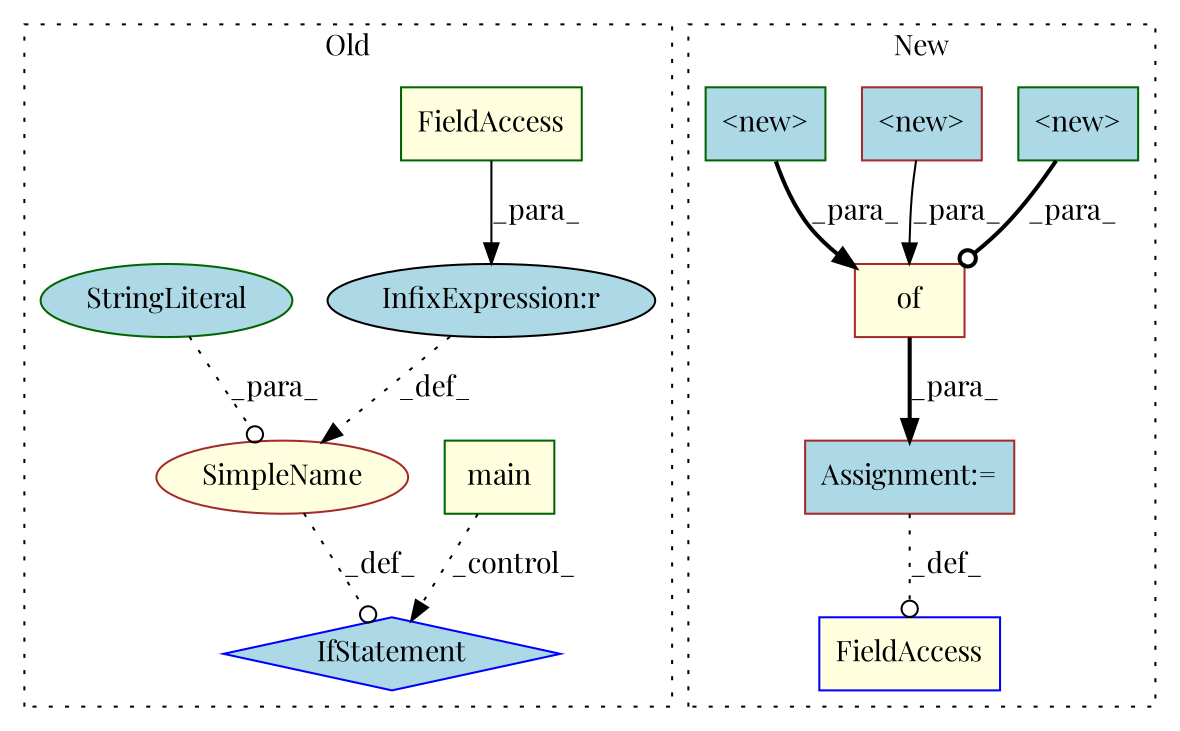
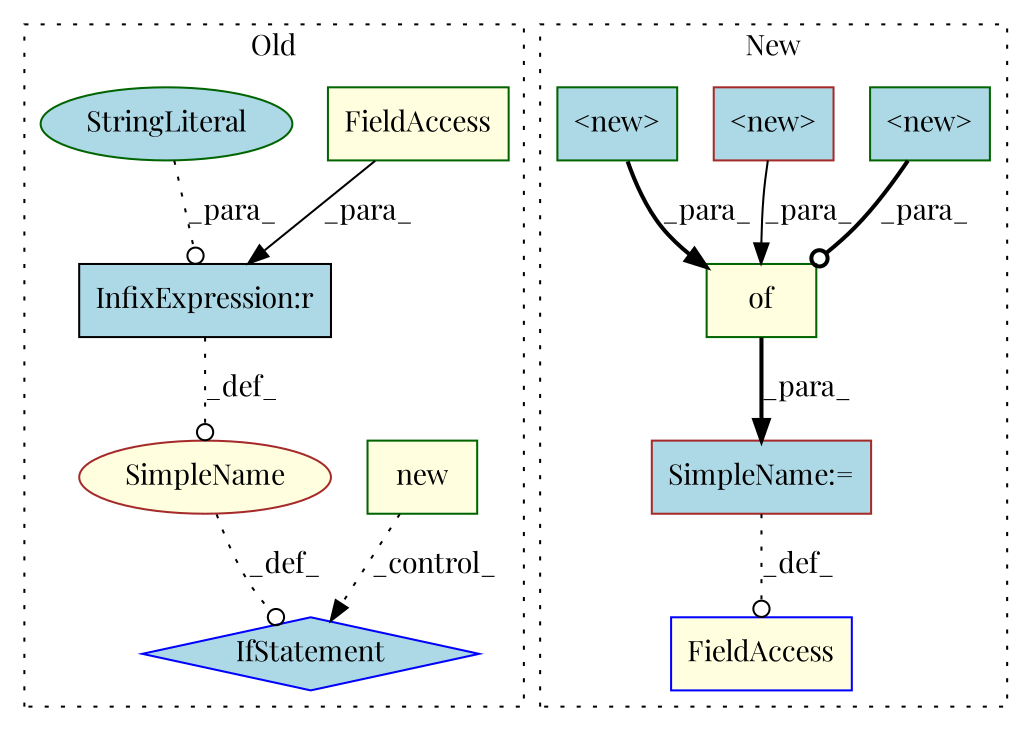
node "InfixExpression:r": shape ellipse -> box
node "of": color brown -> darkgreen
edge "StringLiteral" -> "SimpleName": now "StringLiteral" -> "InfixExpression:r"
edge "InfixExpression:r" -> "SimpleName": arrowhead normal -> odot
node "main": label "main" -> "new"
node "Assignment:=": label "Assignment:=" -> "SimpleName:="
